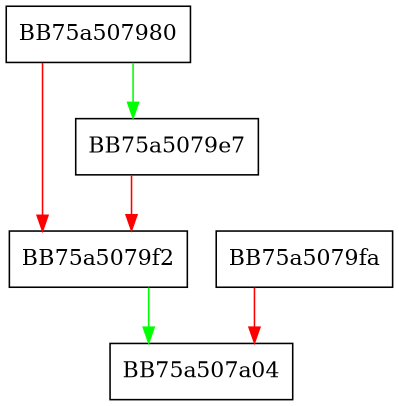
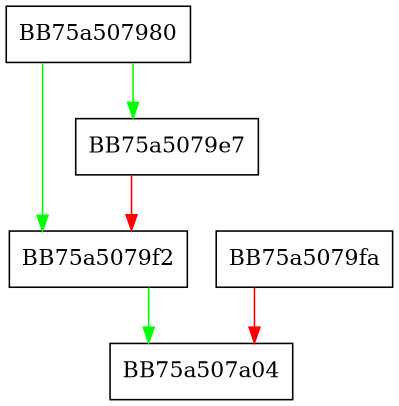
edge "BB75a507980" -> "BB75a5079f2": color red -> green
